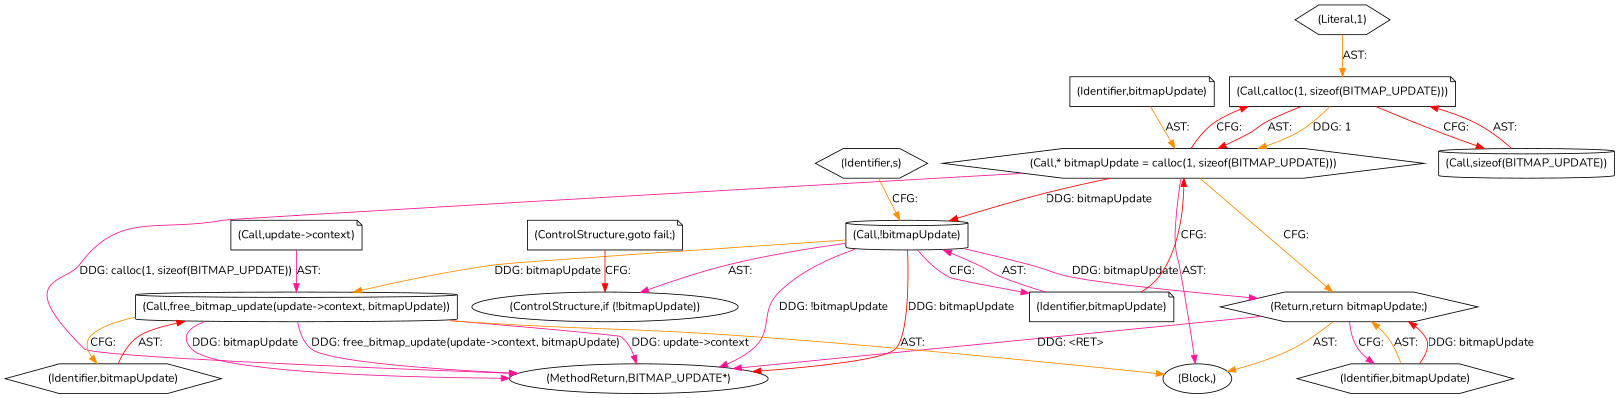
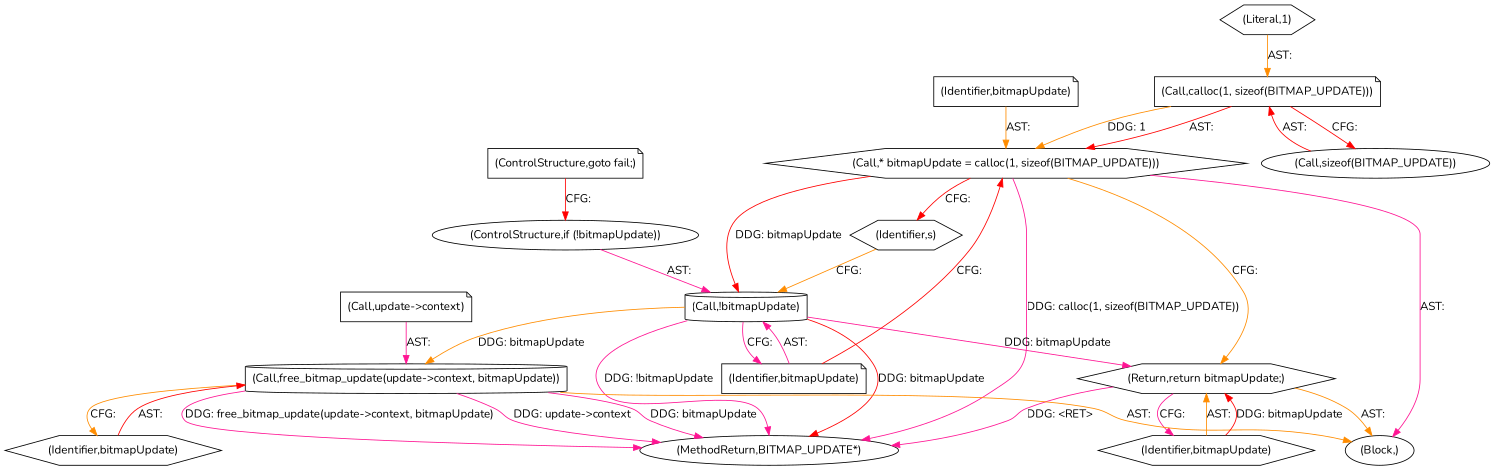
edge "(Call,* bitmapUpdate = calloc(1, sizeof(BITMAP_UPDATE)))" -> "(Call,calloc(1, sizeof(BITMAP_UPDATE)))": now "(Call,* bitmapUpdate = calloc(1, sizeof(BITMAP_UPDATE)))" -> "(Identifier,s)"
node "(Call,sizeof(BITMAP_UPDATE))": shape cylinder -> ellipse
edge "(Call,!bitmapUpdate)" -> "(ControlStructure,if (!bitmapUpdate))": reversed
